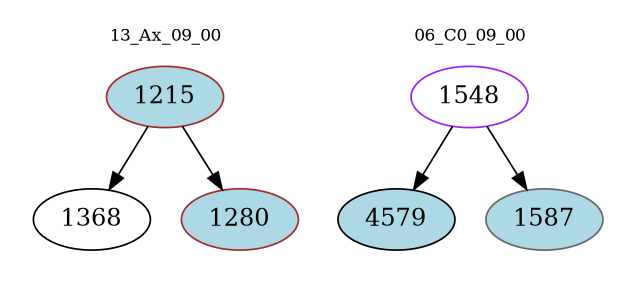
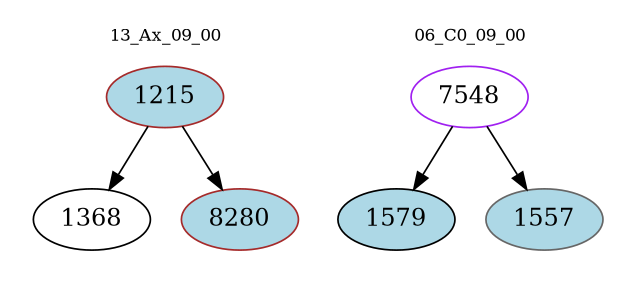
node "1548": label "1548" -> "7548"
node "1280": label "1280" -> "8280"
node "4579": label "4579" -> "1579"
node "1587": label "1587" -> "1557"
